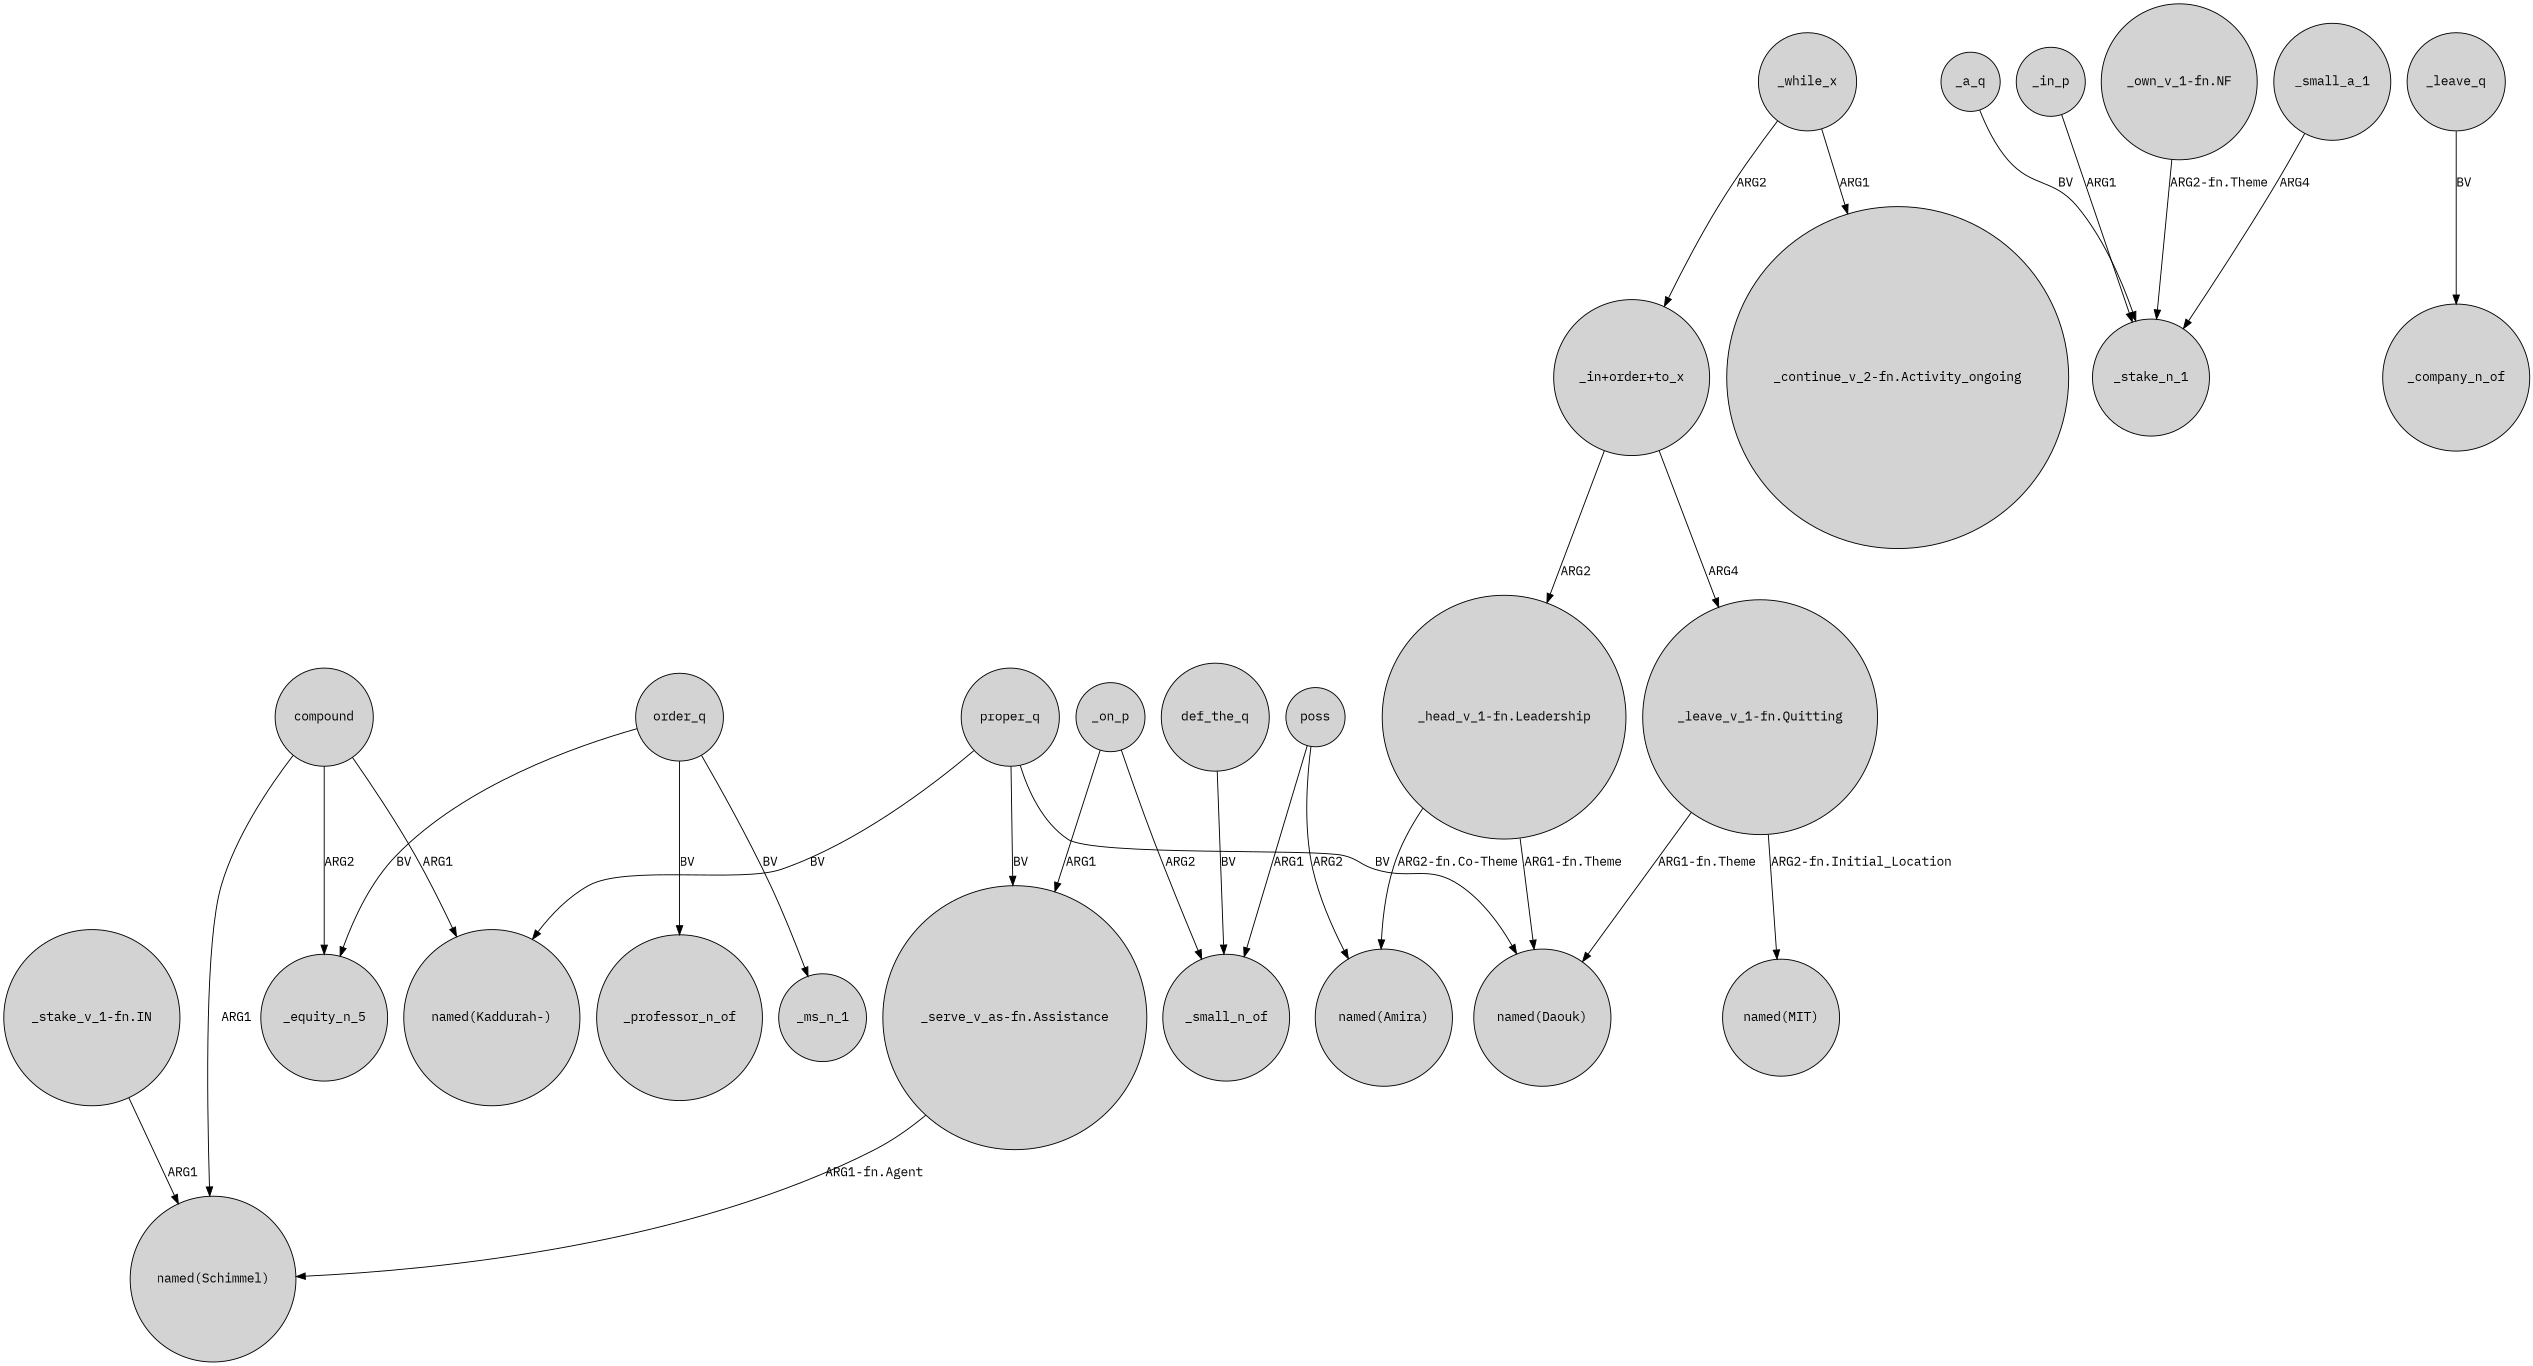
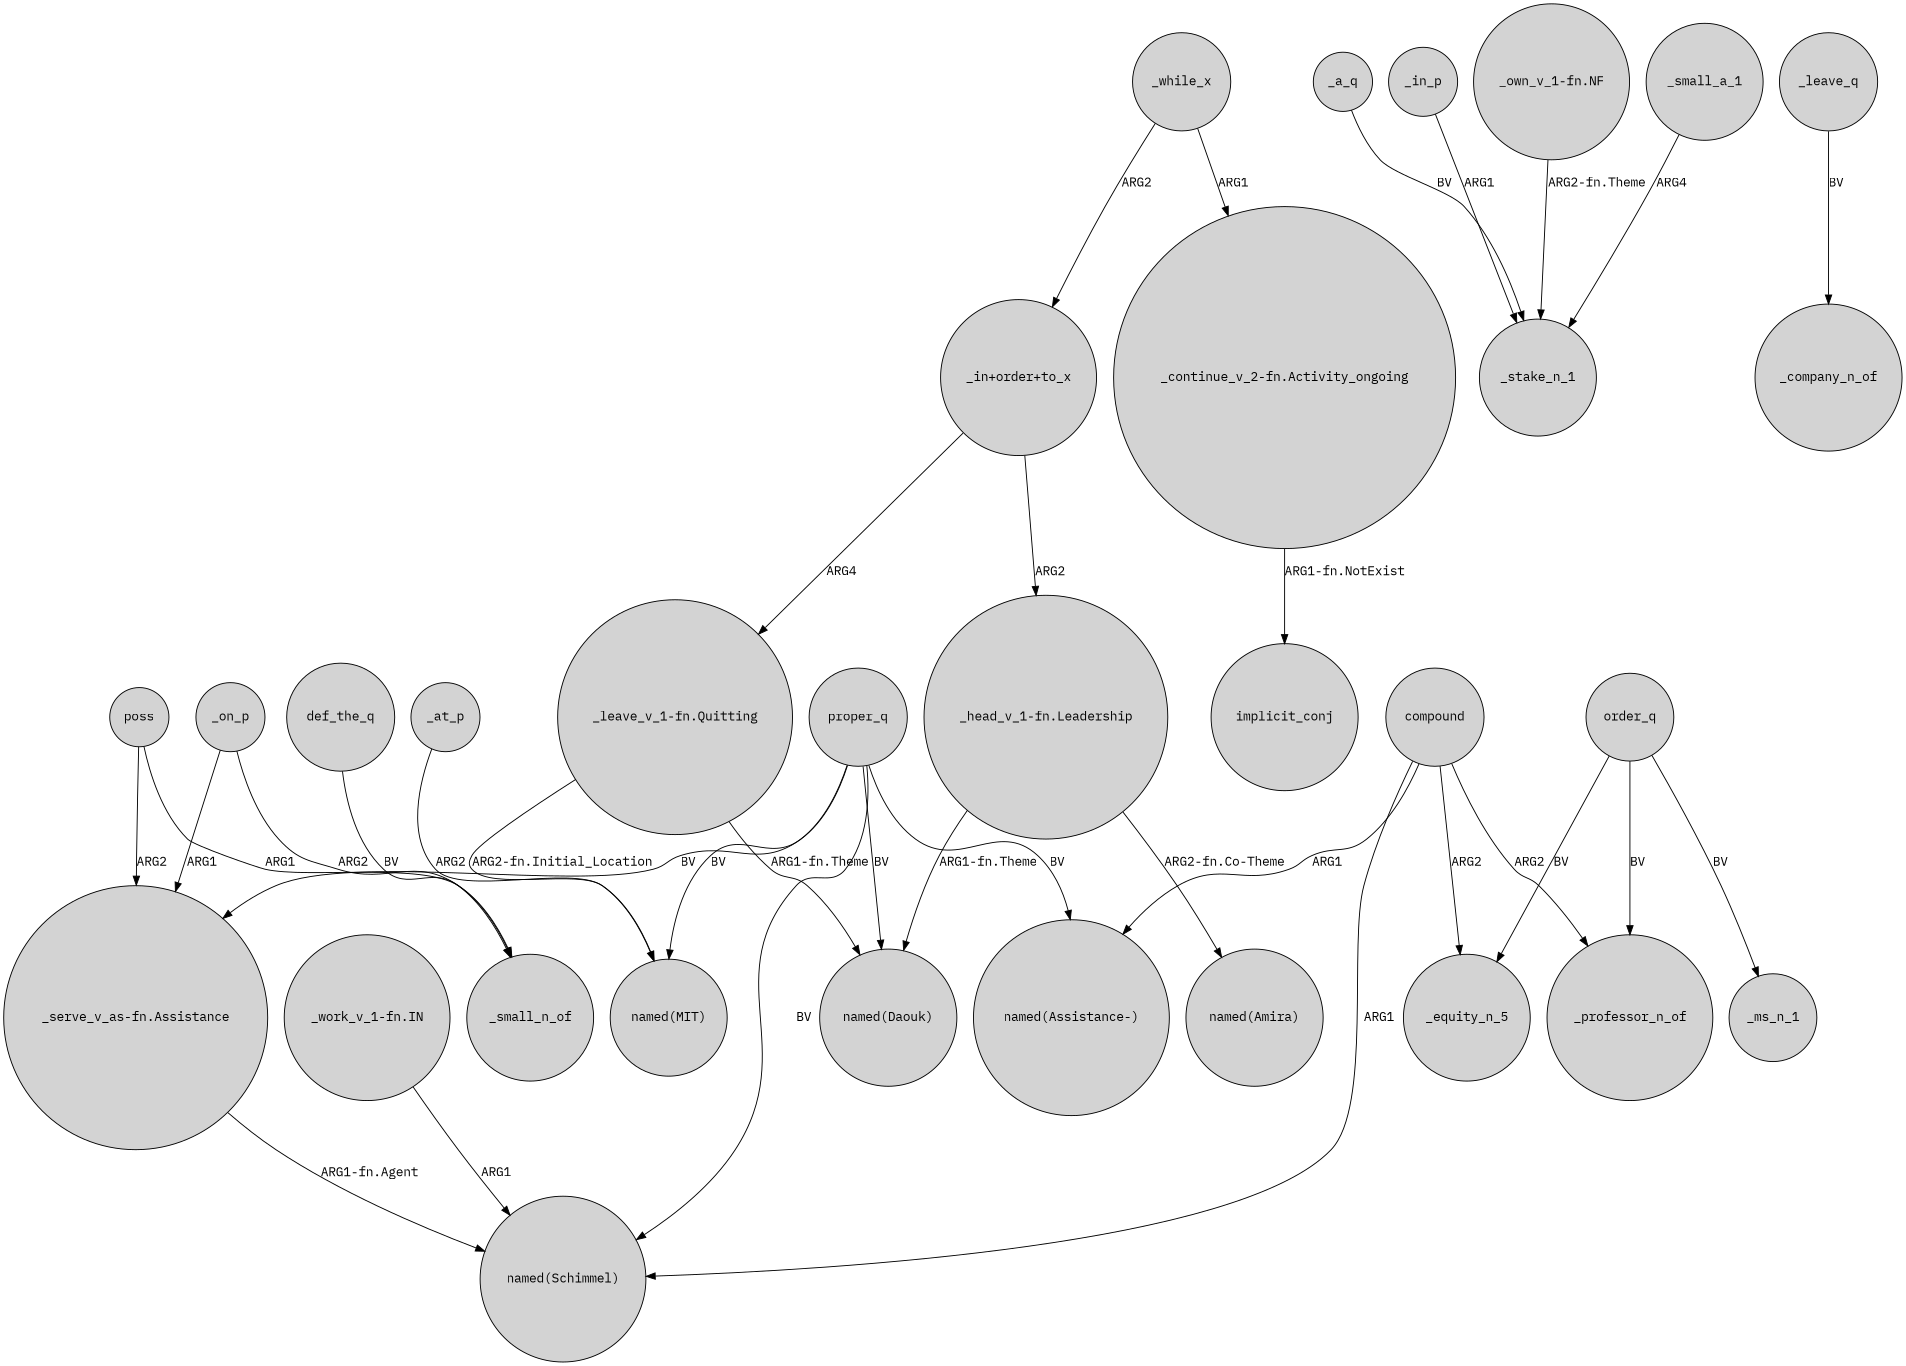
node "_at_p": added
node "implicit_conj": added
edge "poss" -> "named(Amira)": now "poss" -> "_serve_v_as-fn.Assistance"
edge "proper_q" -> "named(MIT)": added, label "BV"
edge "compound" -> "_professor_n_of": added, label "ARG2"
edge "proper_q" -> "named(Schimmel)": added, label "BV"
node "_stake_v_1-fn.IN": label "_stake_v_1-fn.IN" -> "_work_v_1-fn.IN"
node "named(Kaddurah-)": label "named(Kaddurah-)" -> "named(Assistance-)"
